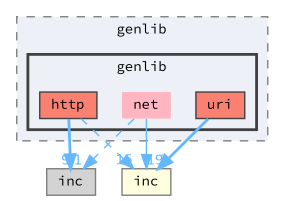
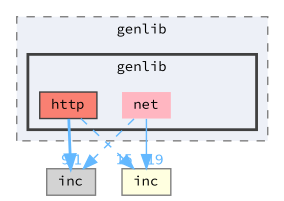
node "uri": removed
